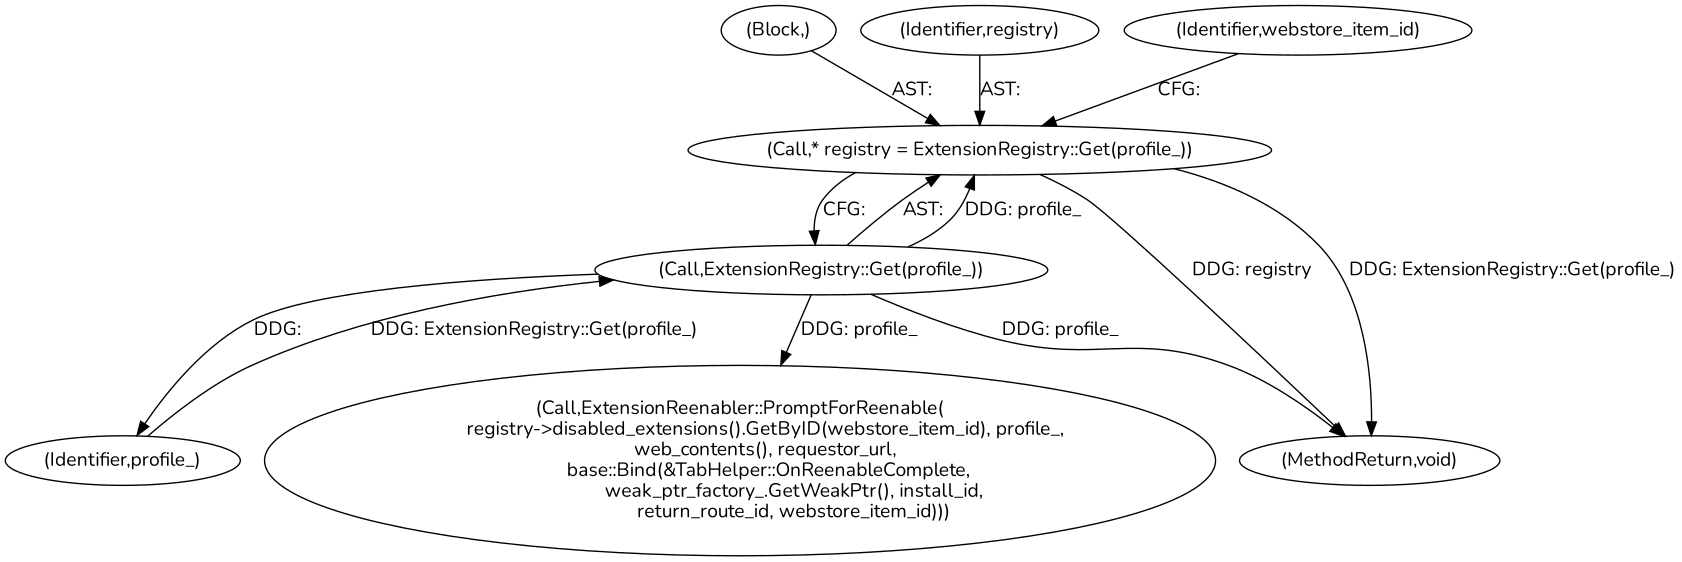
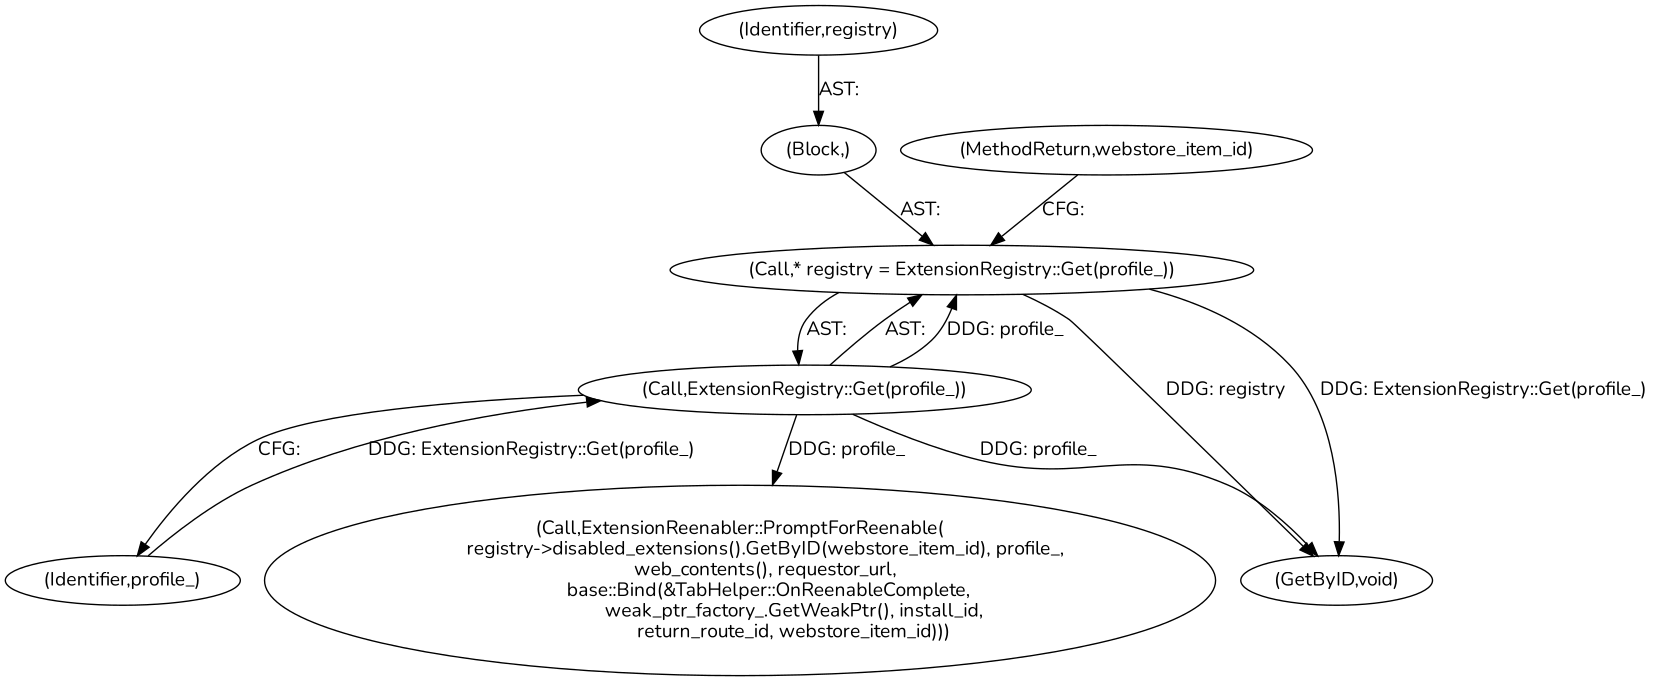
node "(Identifier,webstore_item_id)": label "(Identifier,webstore_item_id)" -> "(MethodReturn,webstore_item_id)"
edge "(Identifier,registry)" -> "(Call,* registry = ExtensionRegistry::Get(profile_))": now "(Identifier,registry)" -> "(Block,)"
edge "(Call,* registry = ExtensionRegistry::Get(profile_))" -> "(Call,ExtensionRegistry::Get(profile_))": label "CFG: " -> "AST: "
edge "(Call,ExtensionRegistry::Get(profile_))" -> "(Identifier,profile_)": label "DDG: " -> "CFG: "
node "(MethodReturn,void)": label "(MethodReturn,void)" -> "(GetByID,void)"
